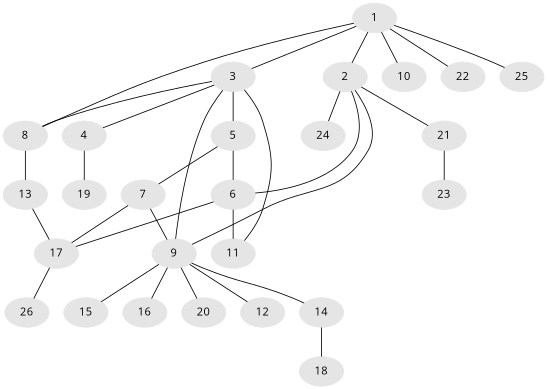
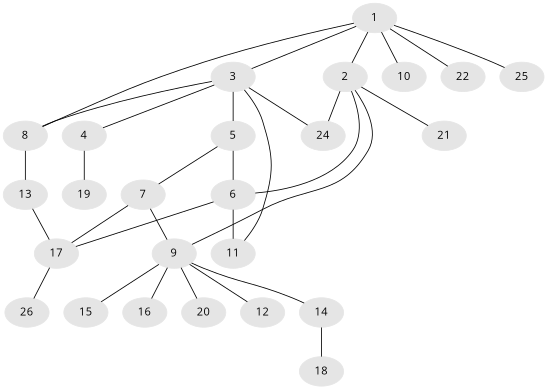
edge "3" -- "9": now "3" -- "24"
node "23": removed
